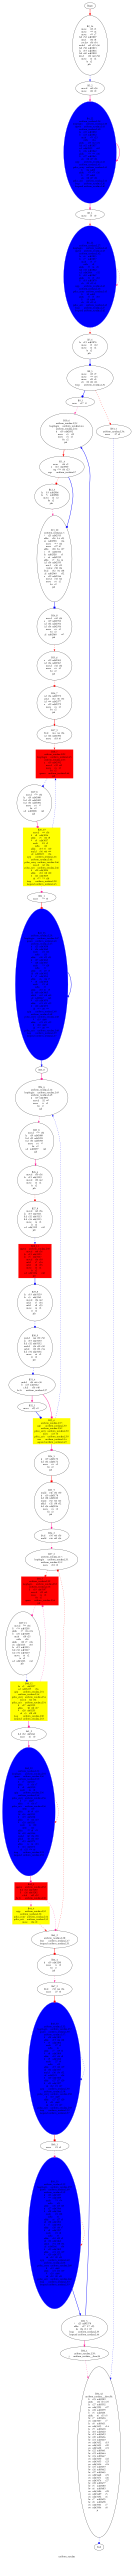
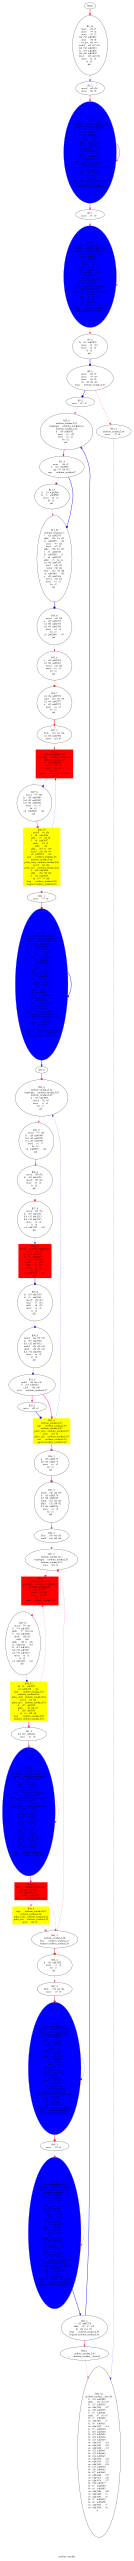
node "End": removed
